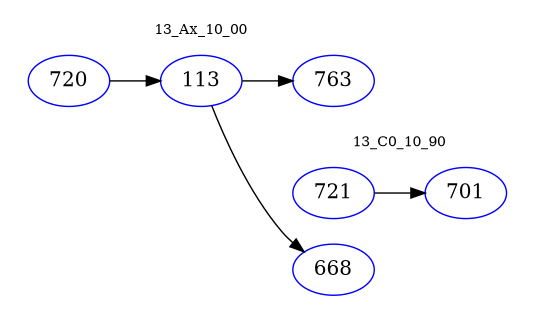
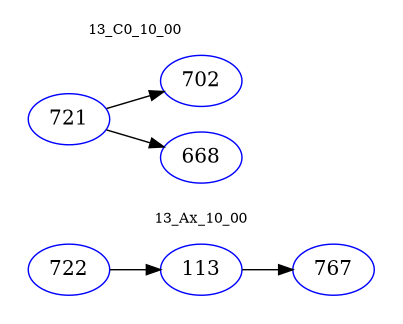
node "720": label "720" -> "722"
node "763": label "763" -> "767"
cluster "13_C0_10_90": label "13_C0_10_90" -> "13_C0_10_00"
edge "113" -> "668": now "721" -> "668"
node "701": label "701" -> "702"
